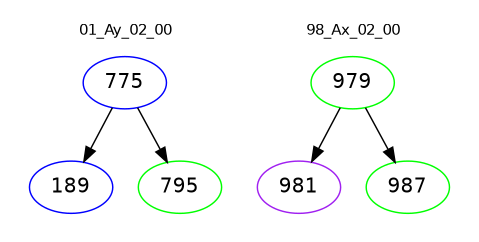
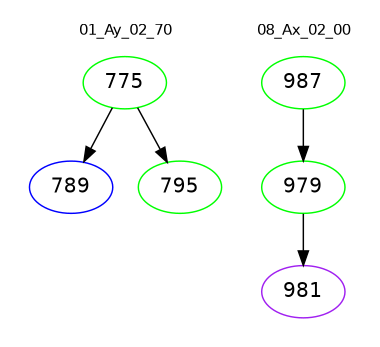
cluster "01_Ay_02_00": label "01_Ay_02_00" -> "01_Ay_02_70"
cluster "98_Ax_02_00": label "98_Ax_02_00" -> "08_Ax_02_00"
node "775": color blue -> green
edge "979" -> "987": reversed
node "189": label "189" -> "789"
